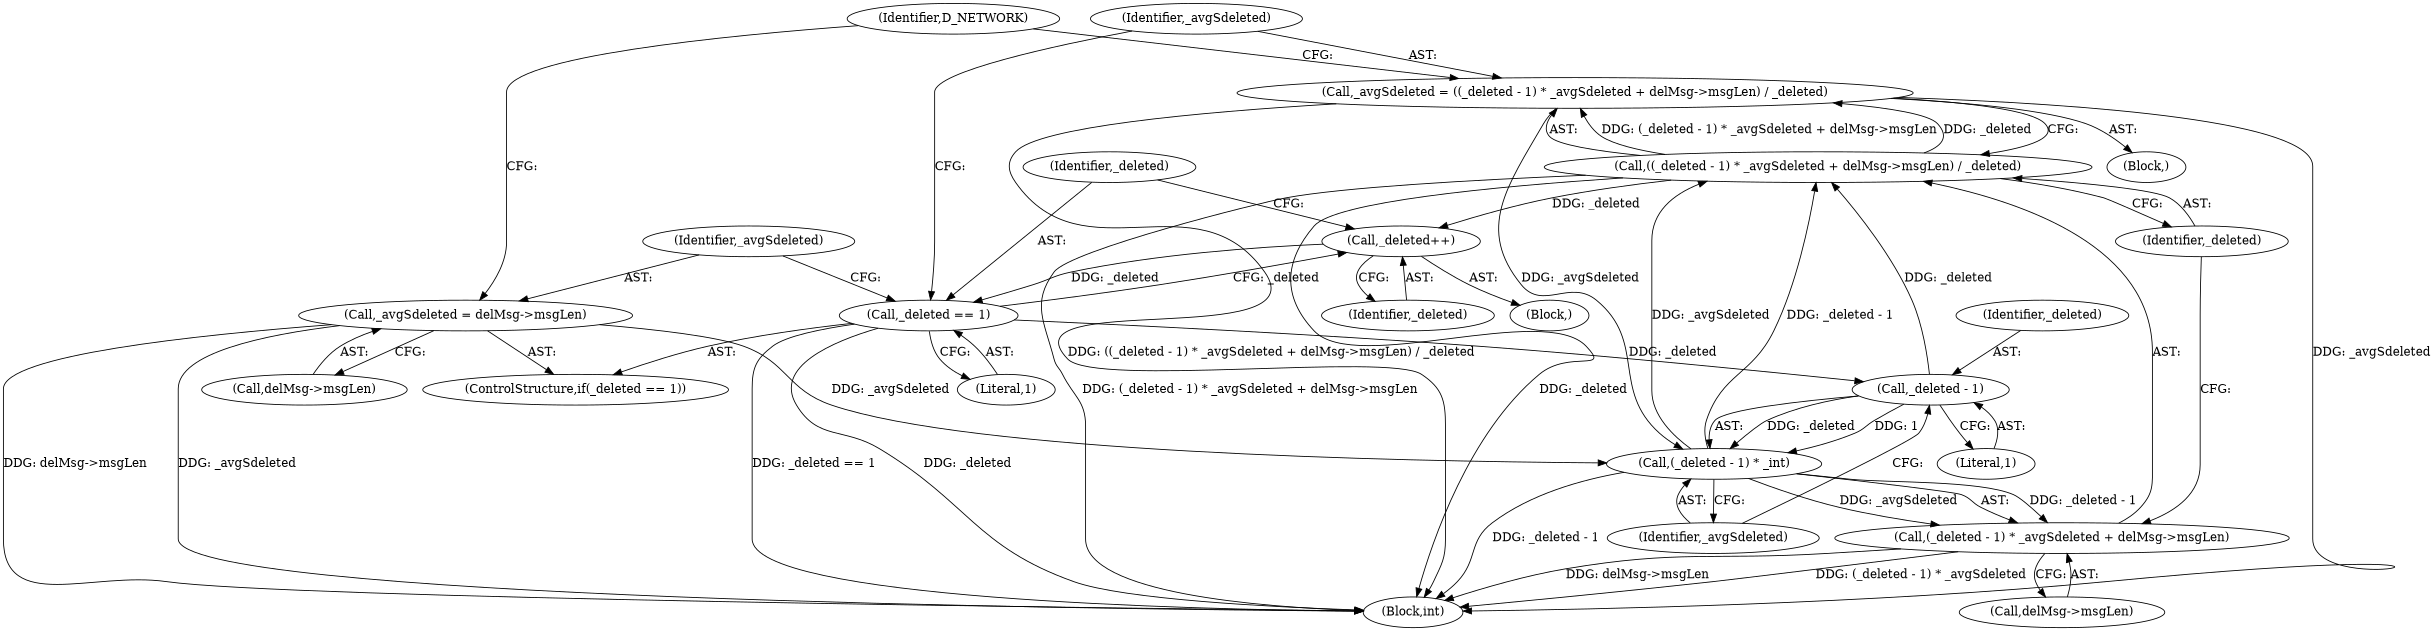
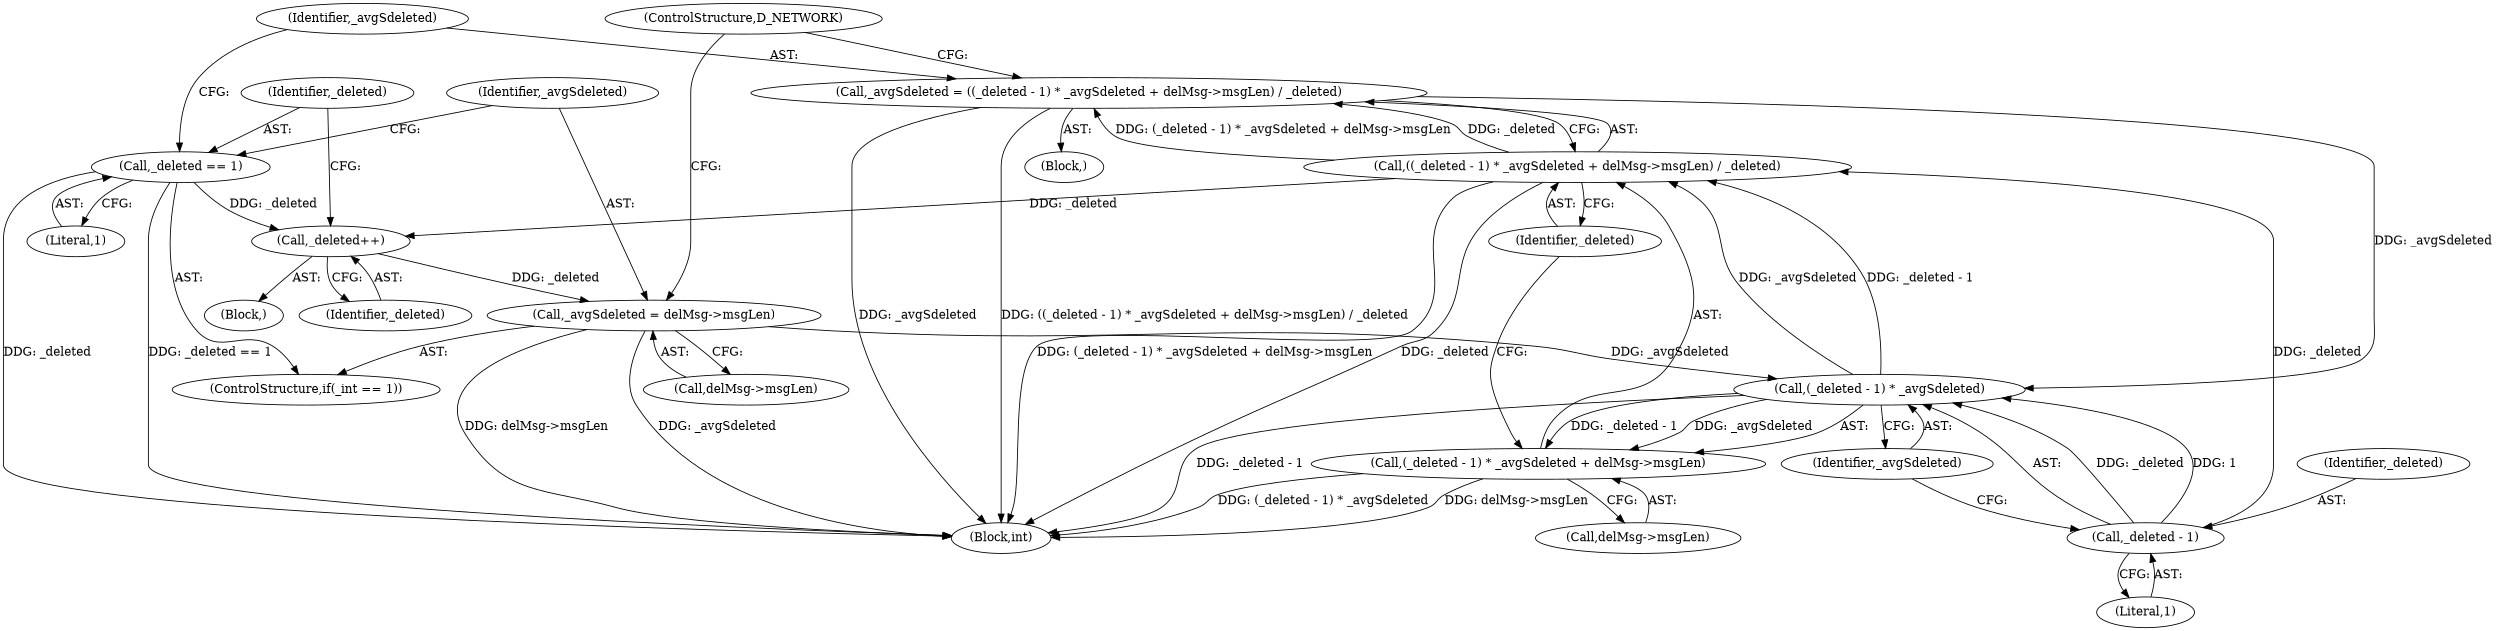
node "(Identifier,D_NETWORK)": label "(Identifier,D_NETWORK)" -> "(ControlStructure,D_NETWORK)"
edge "(Call,_deleted++)" -> "(Call,_deleted == 1)": now "(Call,_deleted++)" -> "(Call,_avgSdeleted = delMsg->msgLen)"
edge "(Call,_deleted == 1)" -> "(Call,_deleted++)": label "CFG: _deleted" -> "DDG: _deleted"
edge "(Call,_deleted == 1)" -> "(Call,_deleted - 1)": removed, label "DDG: _deleted"
node "(ControlStructure,if(_deleted == 1))": label "(ControlStructure,if(_deleted == 1))" -> "(ControlStructure,if(_int == 1))"
node "(Call,(_deleted - 1) * _int)": label "(Call,(_deleted - 1) * _int)" -> "(Call,(_deleted - 1) * _avgSdeleted)"
